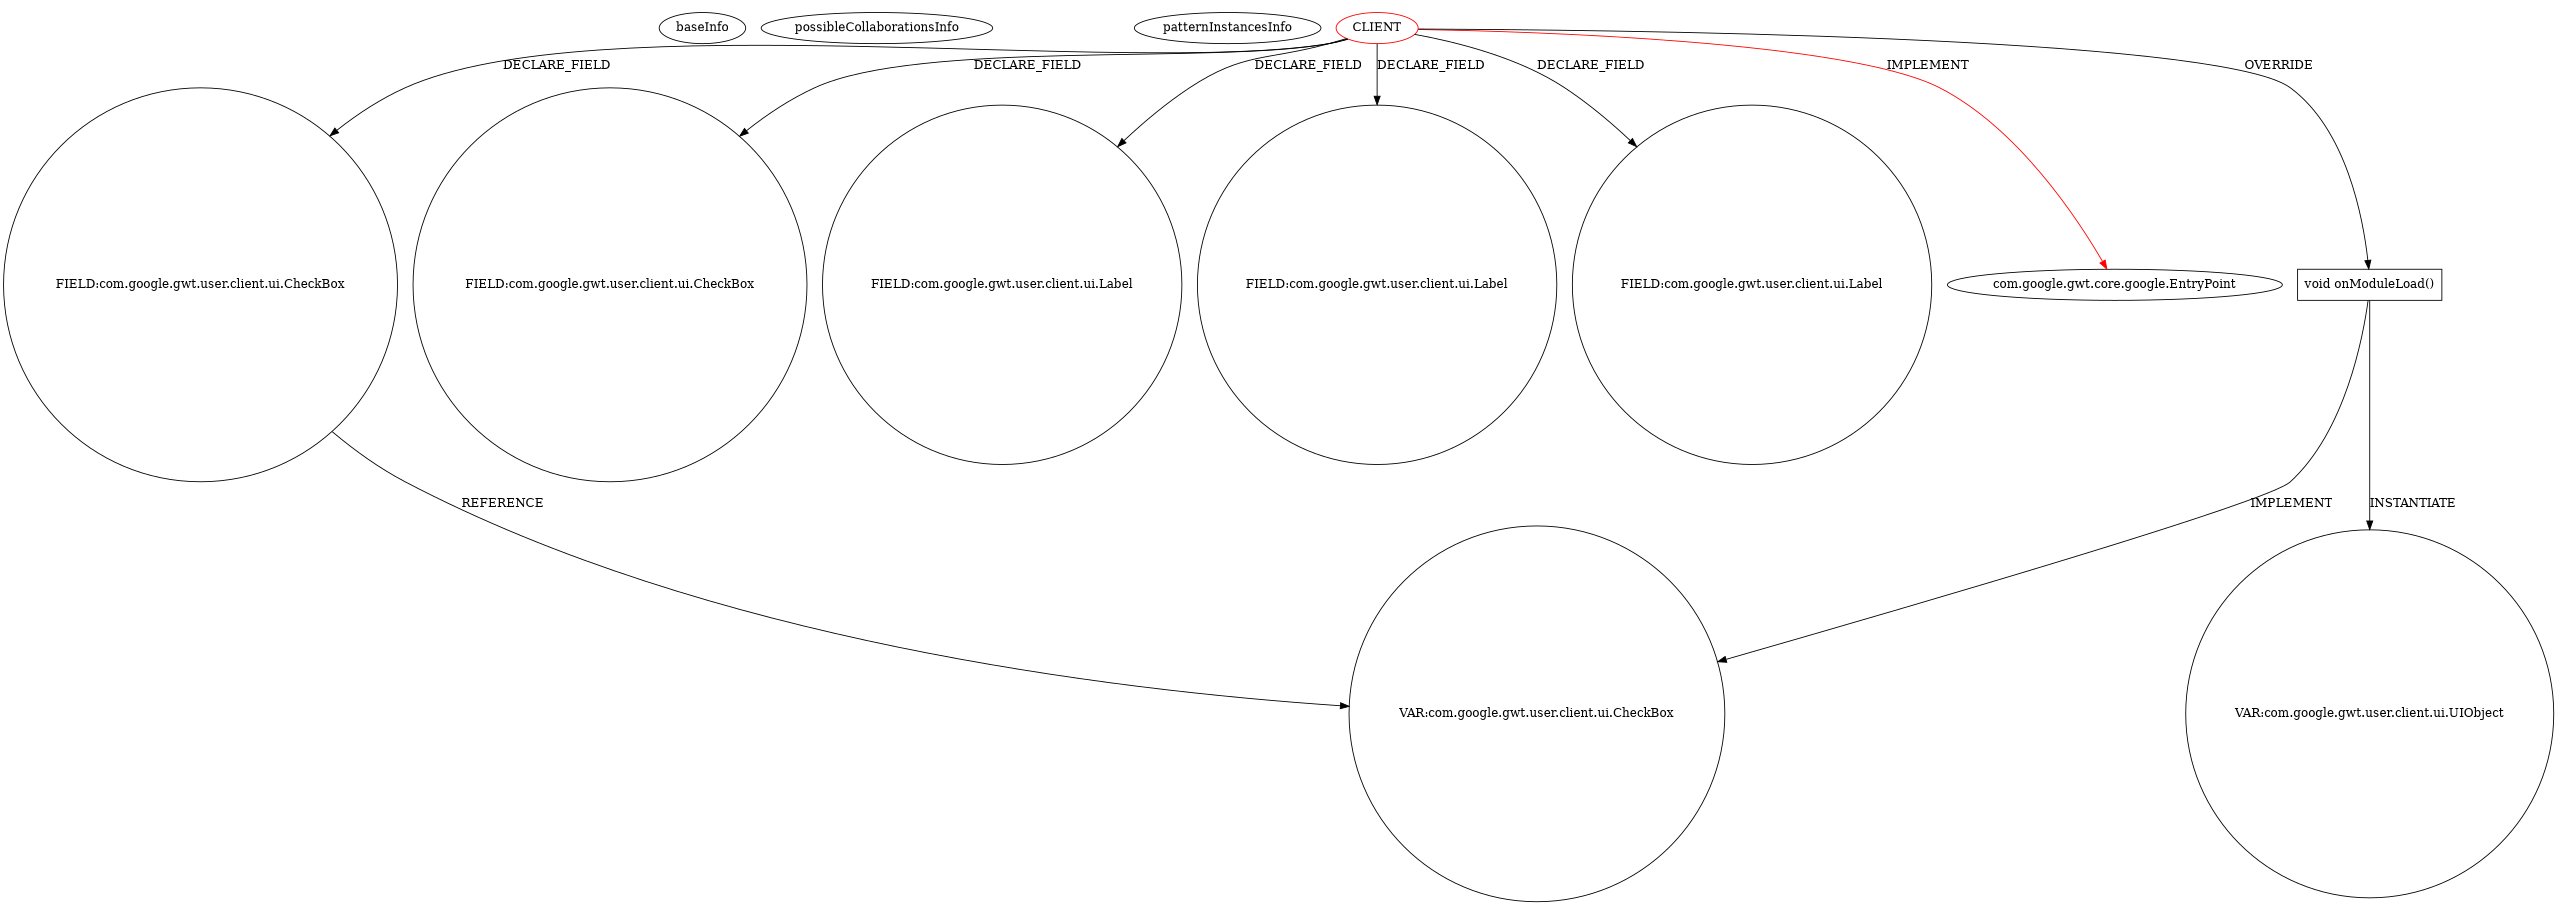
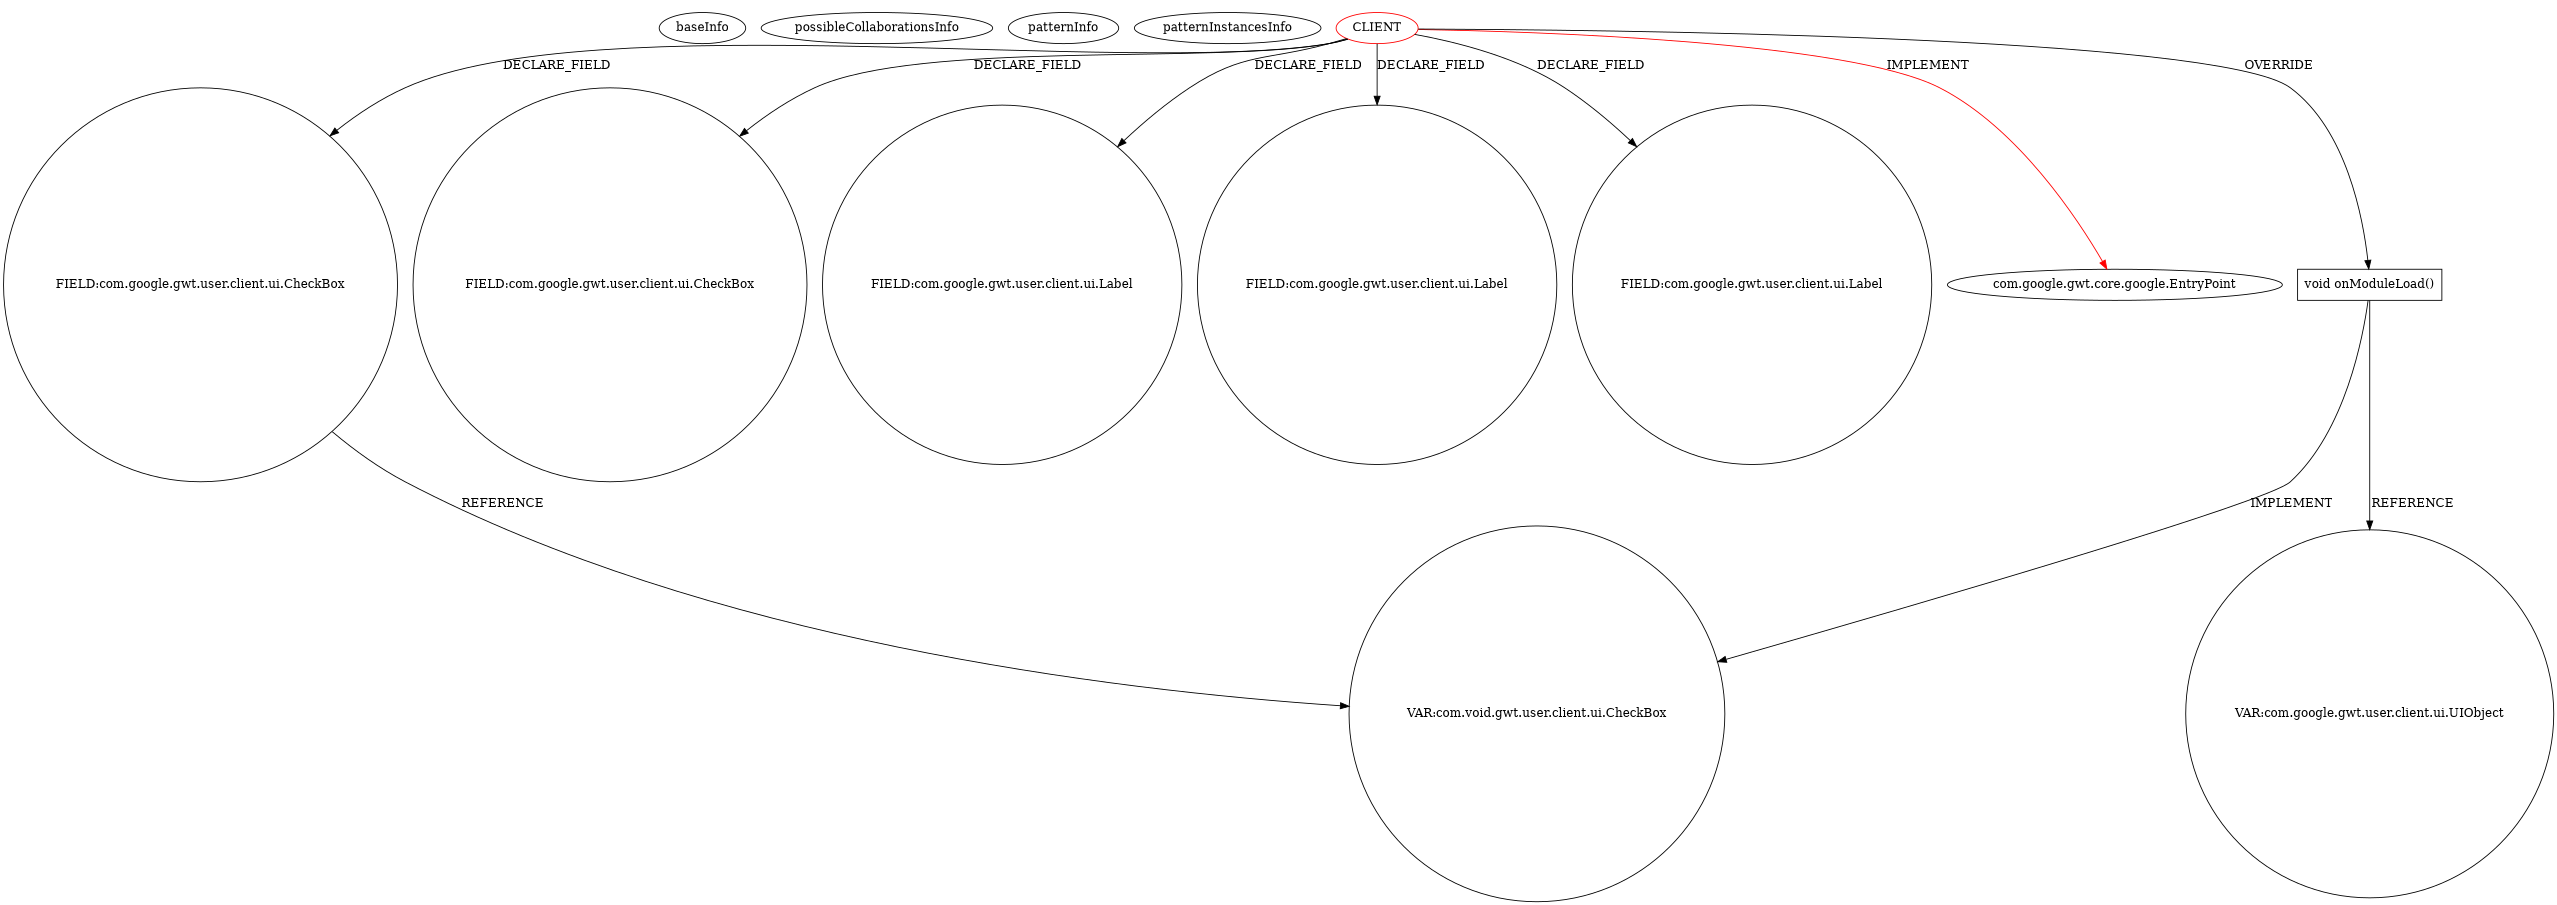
node "patternInfo": added
edge "void onModuleLoad()" -> "VAR:com.google.gwt.user.client.ui.UIObject": label "INSTANTIATE" -> "REFERENCE"
node "VAR:com.google.gwt.user.client.ui.CheckBox": label "VAR:com.google.gwt.user.client.ui.CheckBox" -> "VAR:com.void.gwt.user.client.ui.CheckBox"
